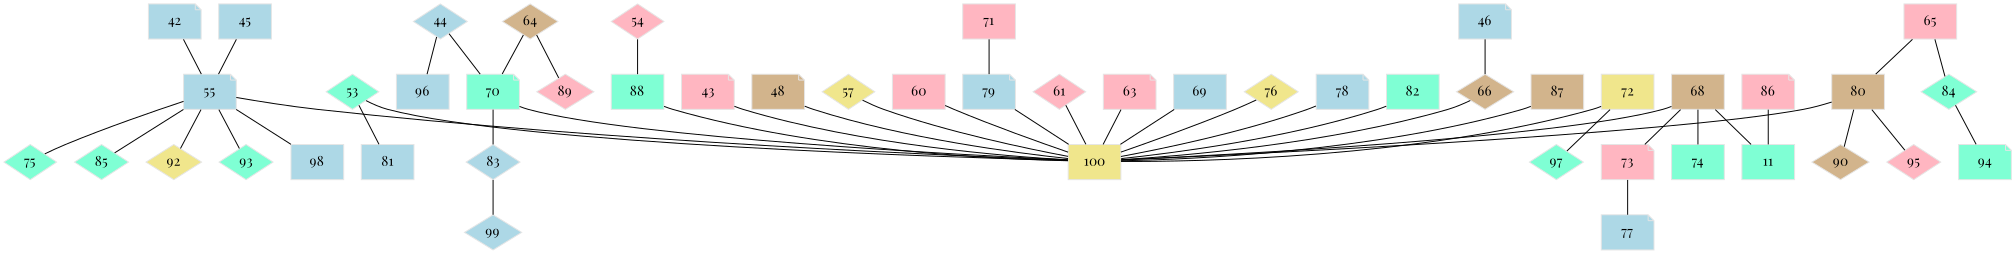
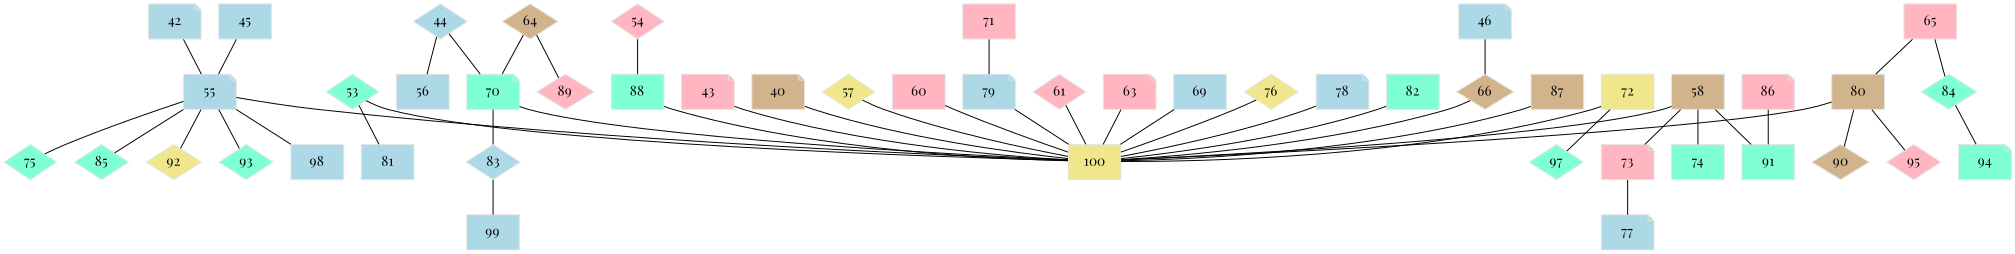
node "96": label "96" -> "56"
node "48": label "48" -> "40"
node "68": label "68" -> "58"
node "11": label "11" -> "91"
node "99": shape diamond -> box
